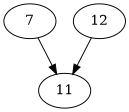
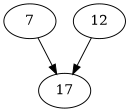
node "11": label "11" -> "17"
